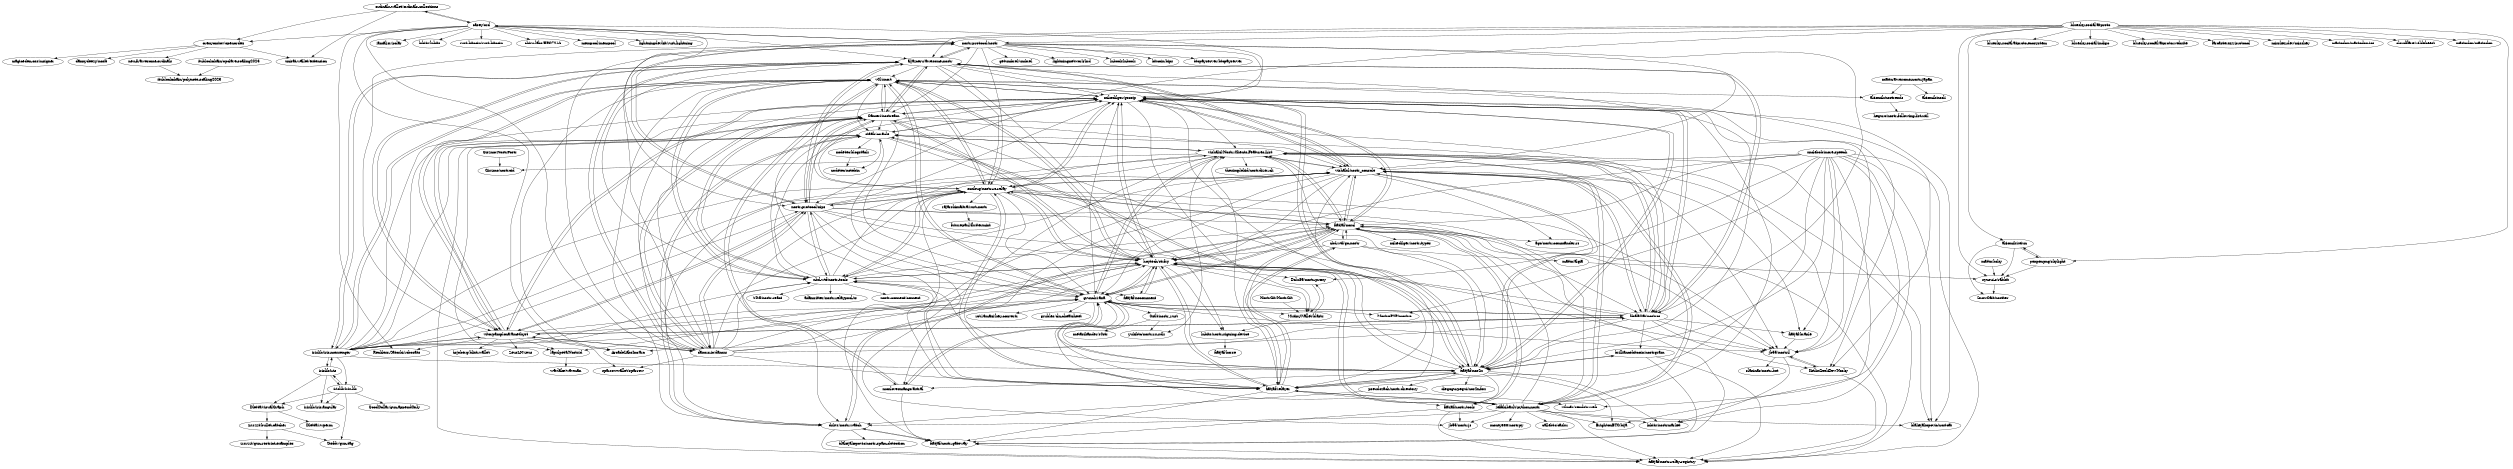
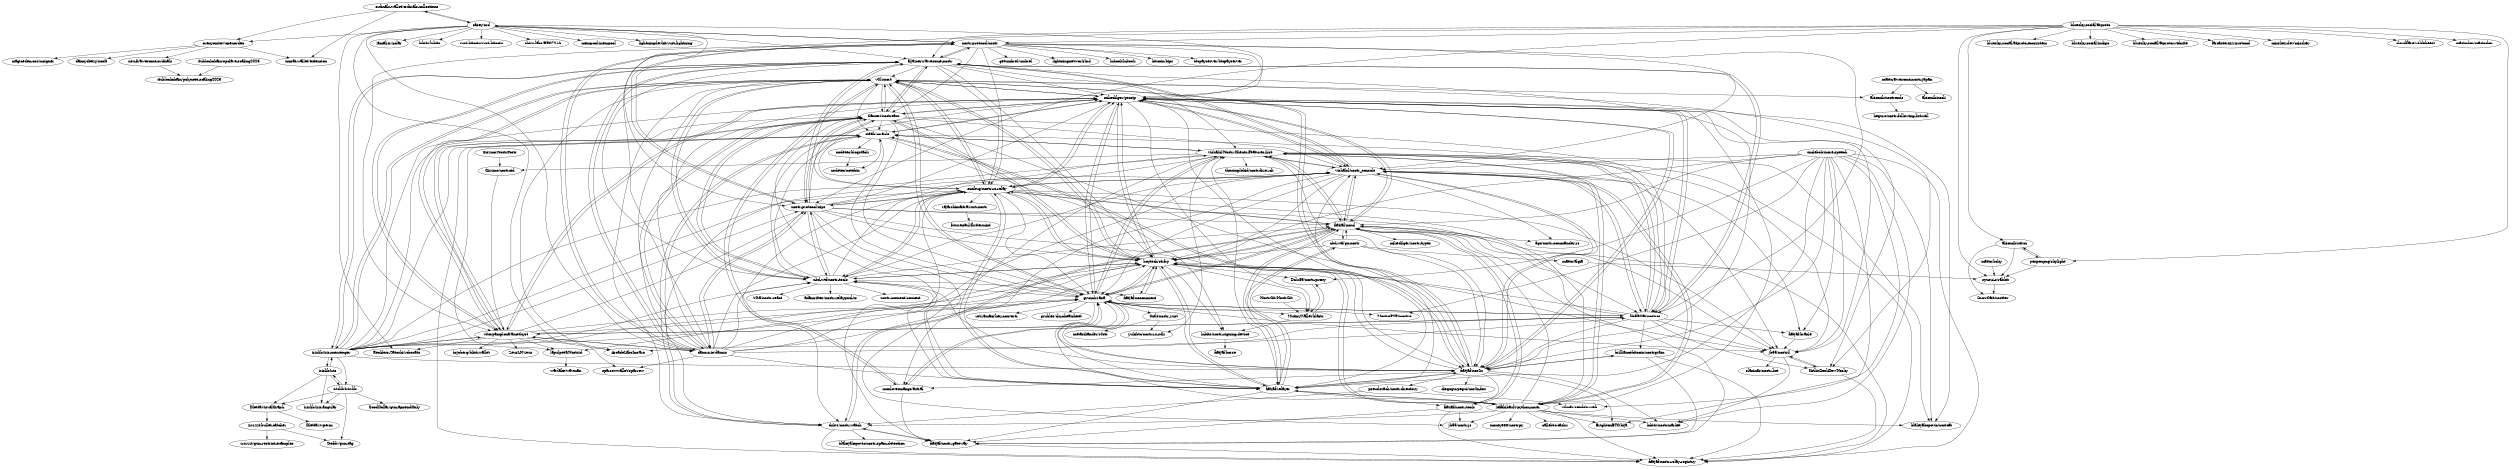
node "mastodon/mastodon-ios": removed
edge "nostr-protocol/nostr" -> "damus-io/damus": added
edge "mikedilger/gossip" -> "grunch/rana": added
edge "nostr-protocol/nips" -> "vitorpamplona/amethyst": now "Giszmo/nostroid" -> "vitorpamplona/amethyst"
